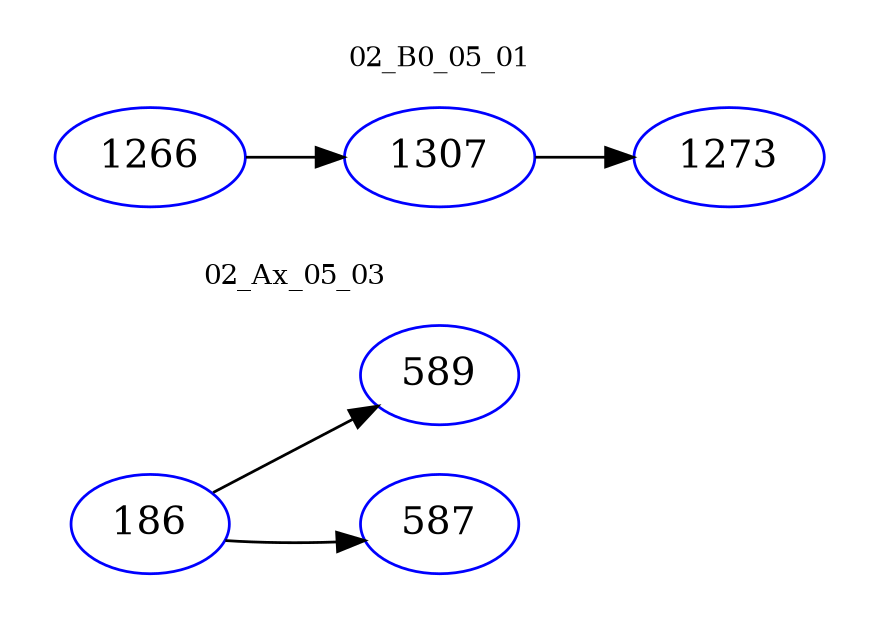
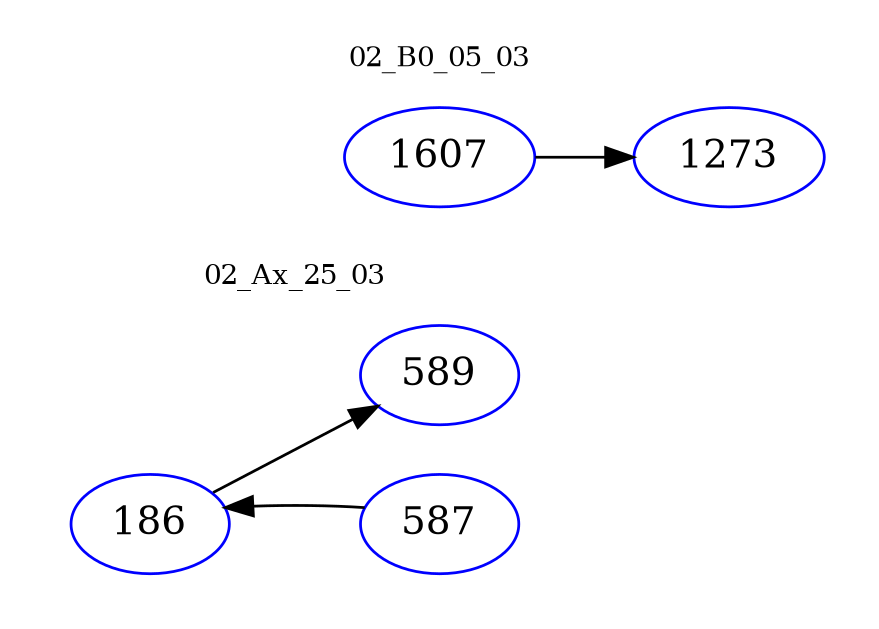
cluster "02_B0_05_01": label "02_B0_05_01" -> "02_B0_05_03"
node "1266": removed
node "1307": label "1307" -> "1607"
cluster "02_Ax_05_03": label "02_Ax_05_03" -> "02_Ax_25_03"
edge "186" -> "587": reversed
